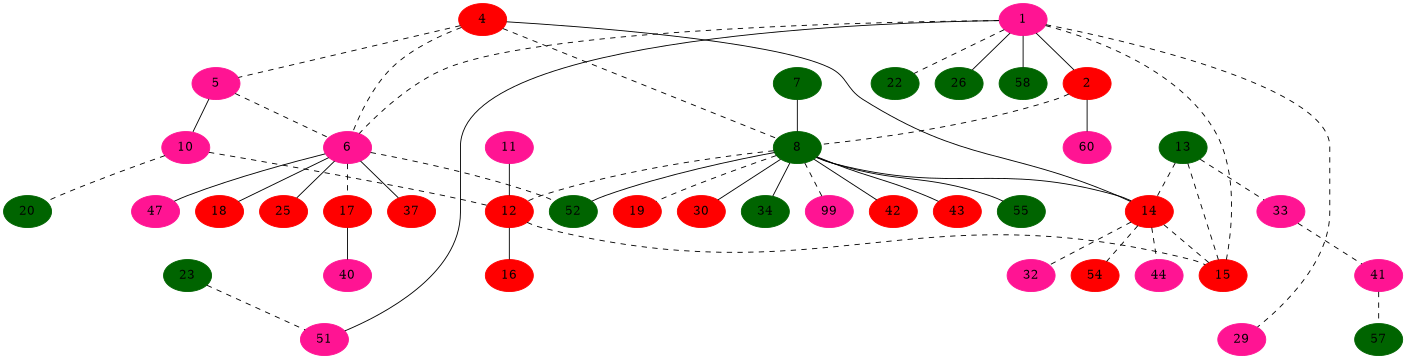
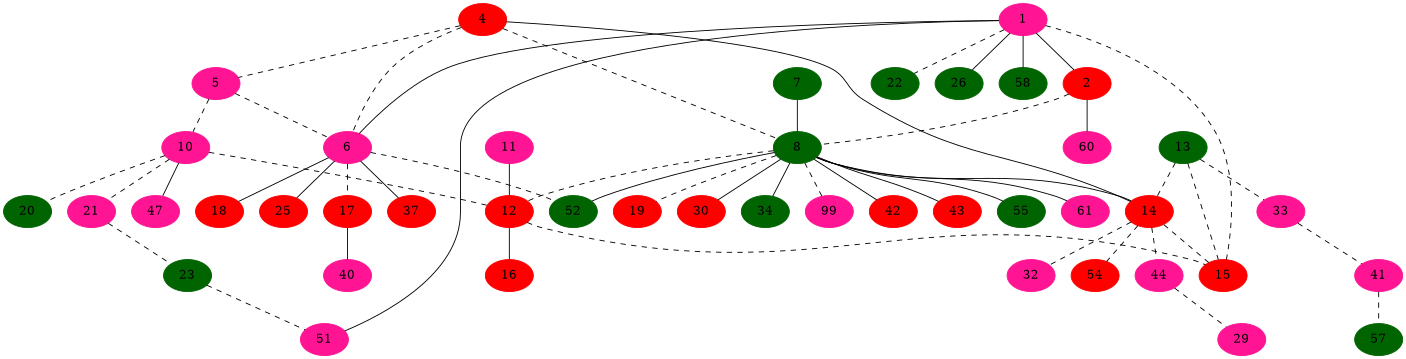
edge "1" -- "6": style dashed -> solid
edge "1" -- "29": now "44" -- "29"
edge "5" -- "10": style solid -> dashed
edge "6" -- "47": now "10" -- "47"
node "21": added
node "61": added
